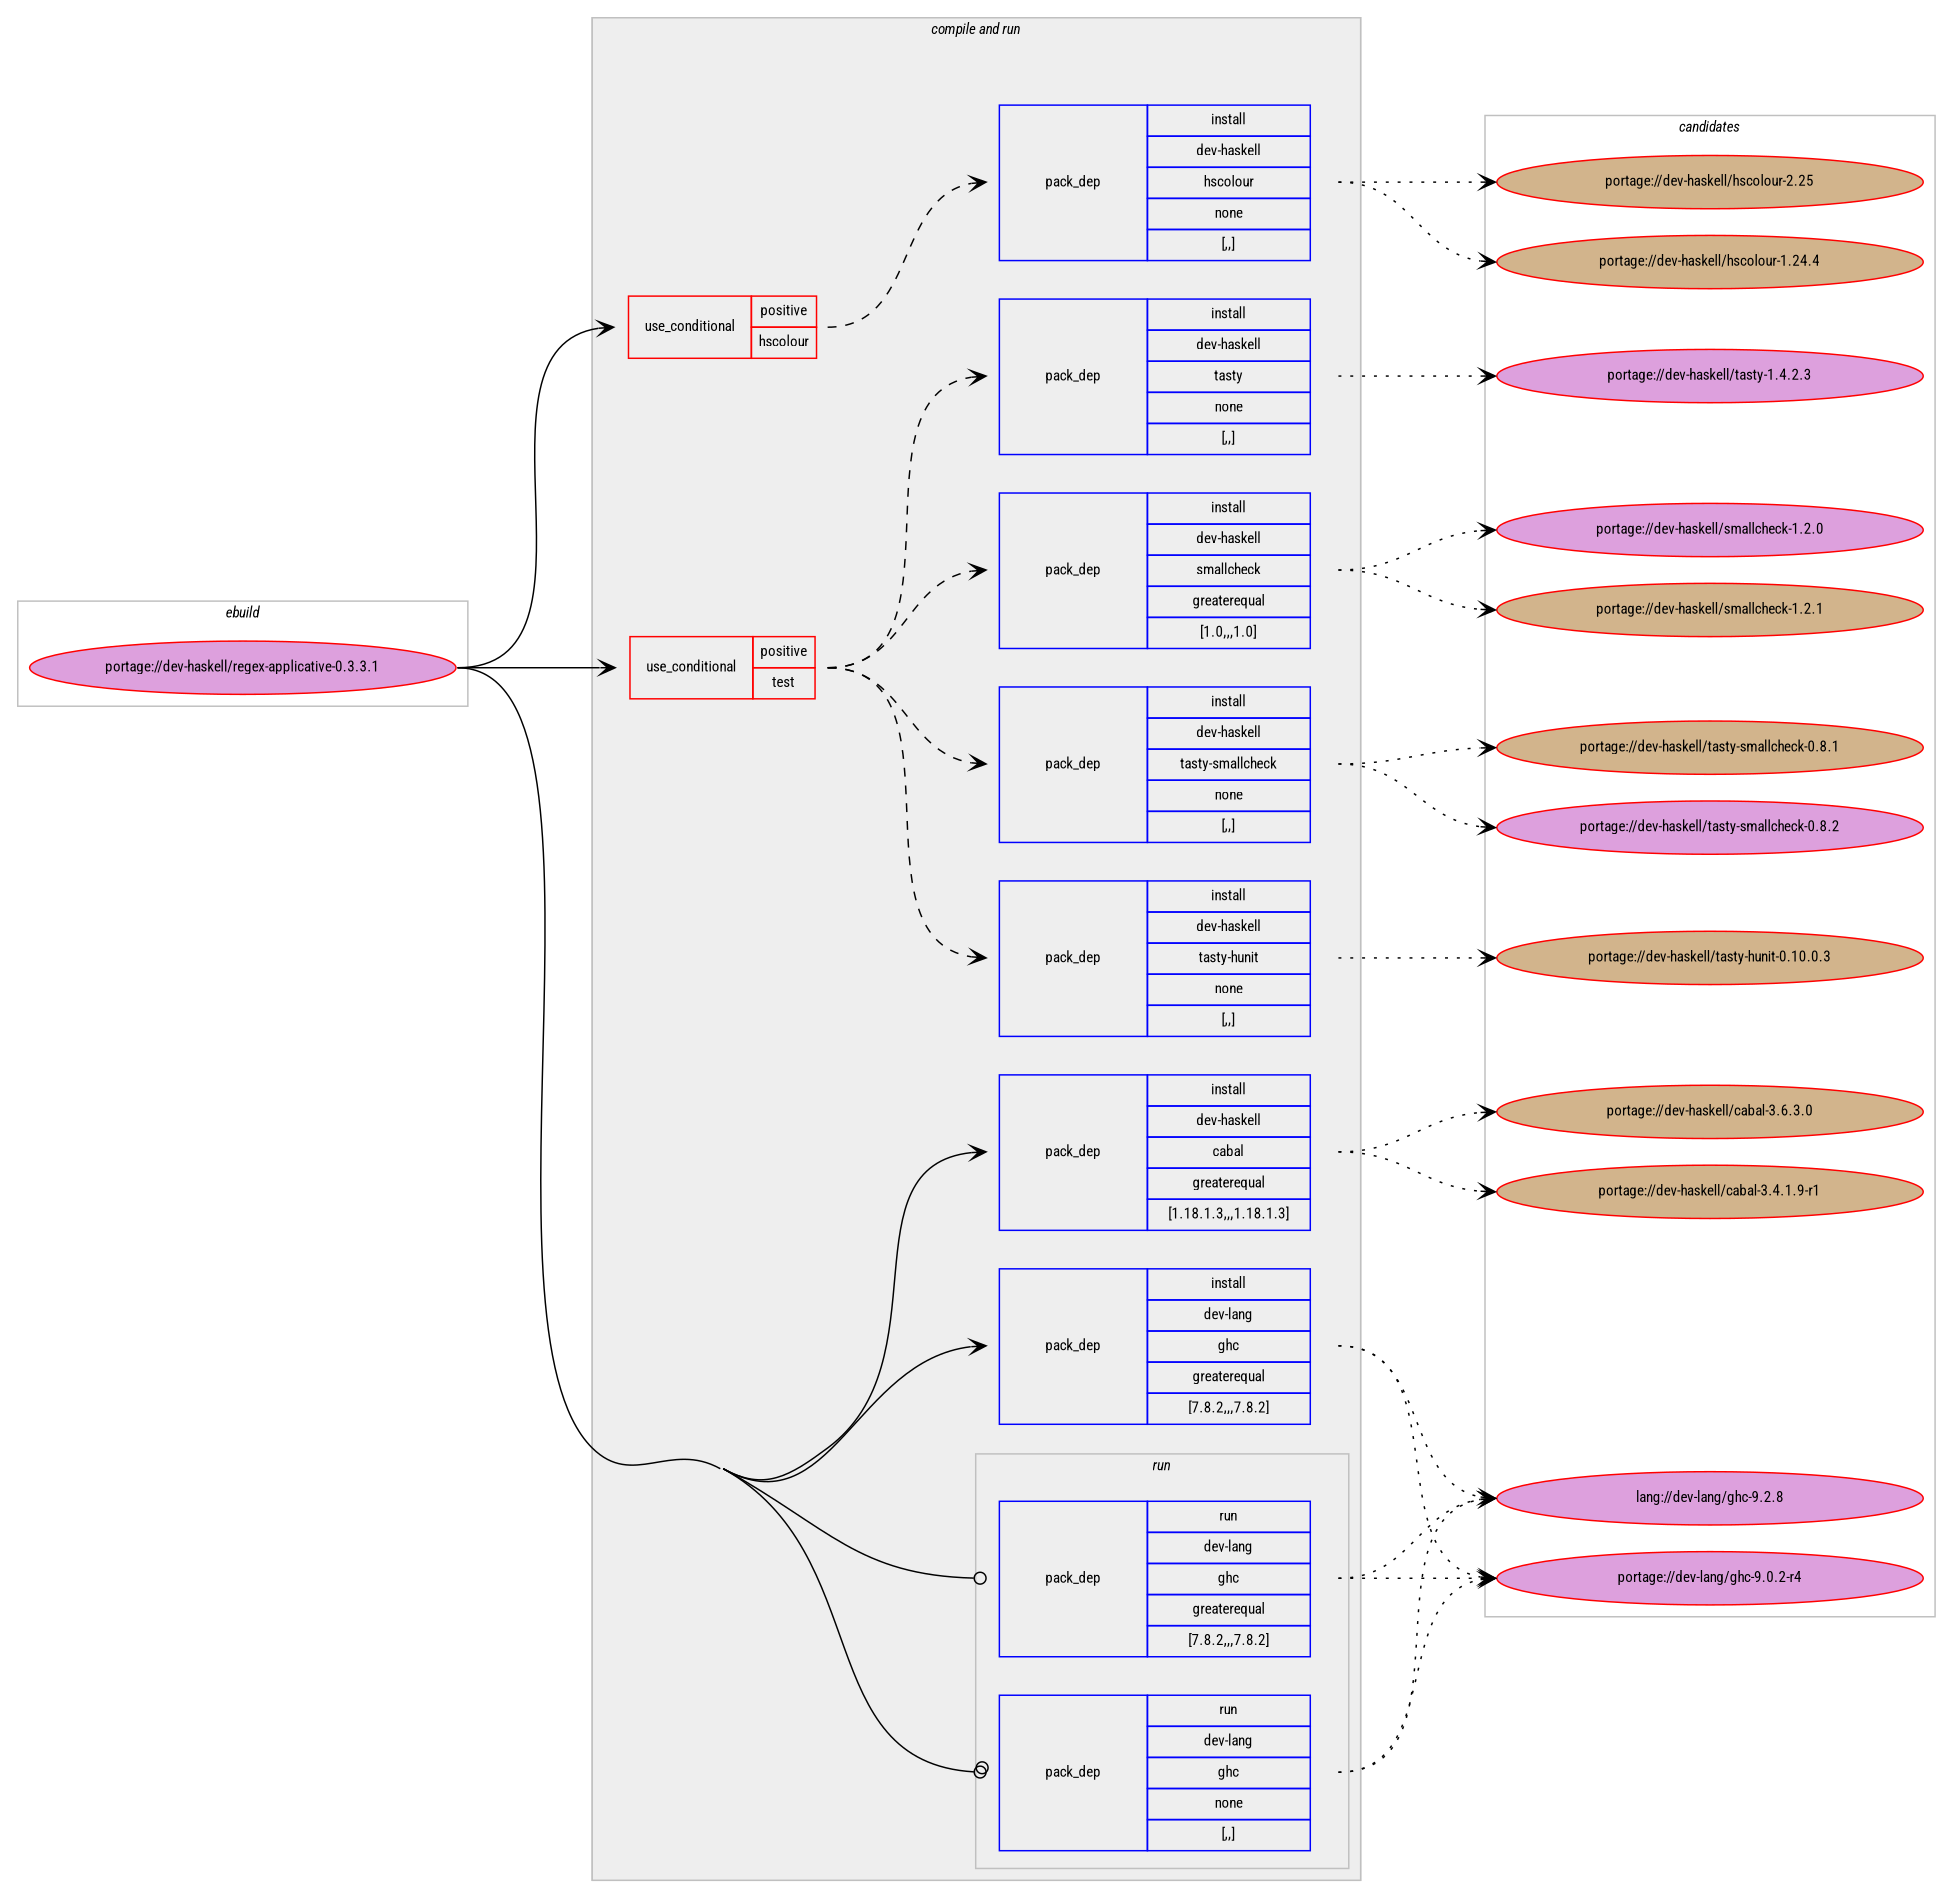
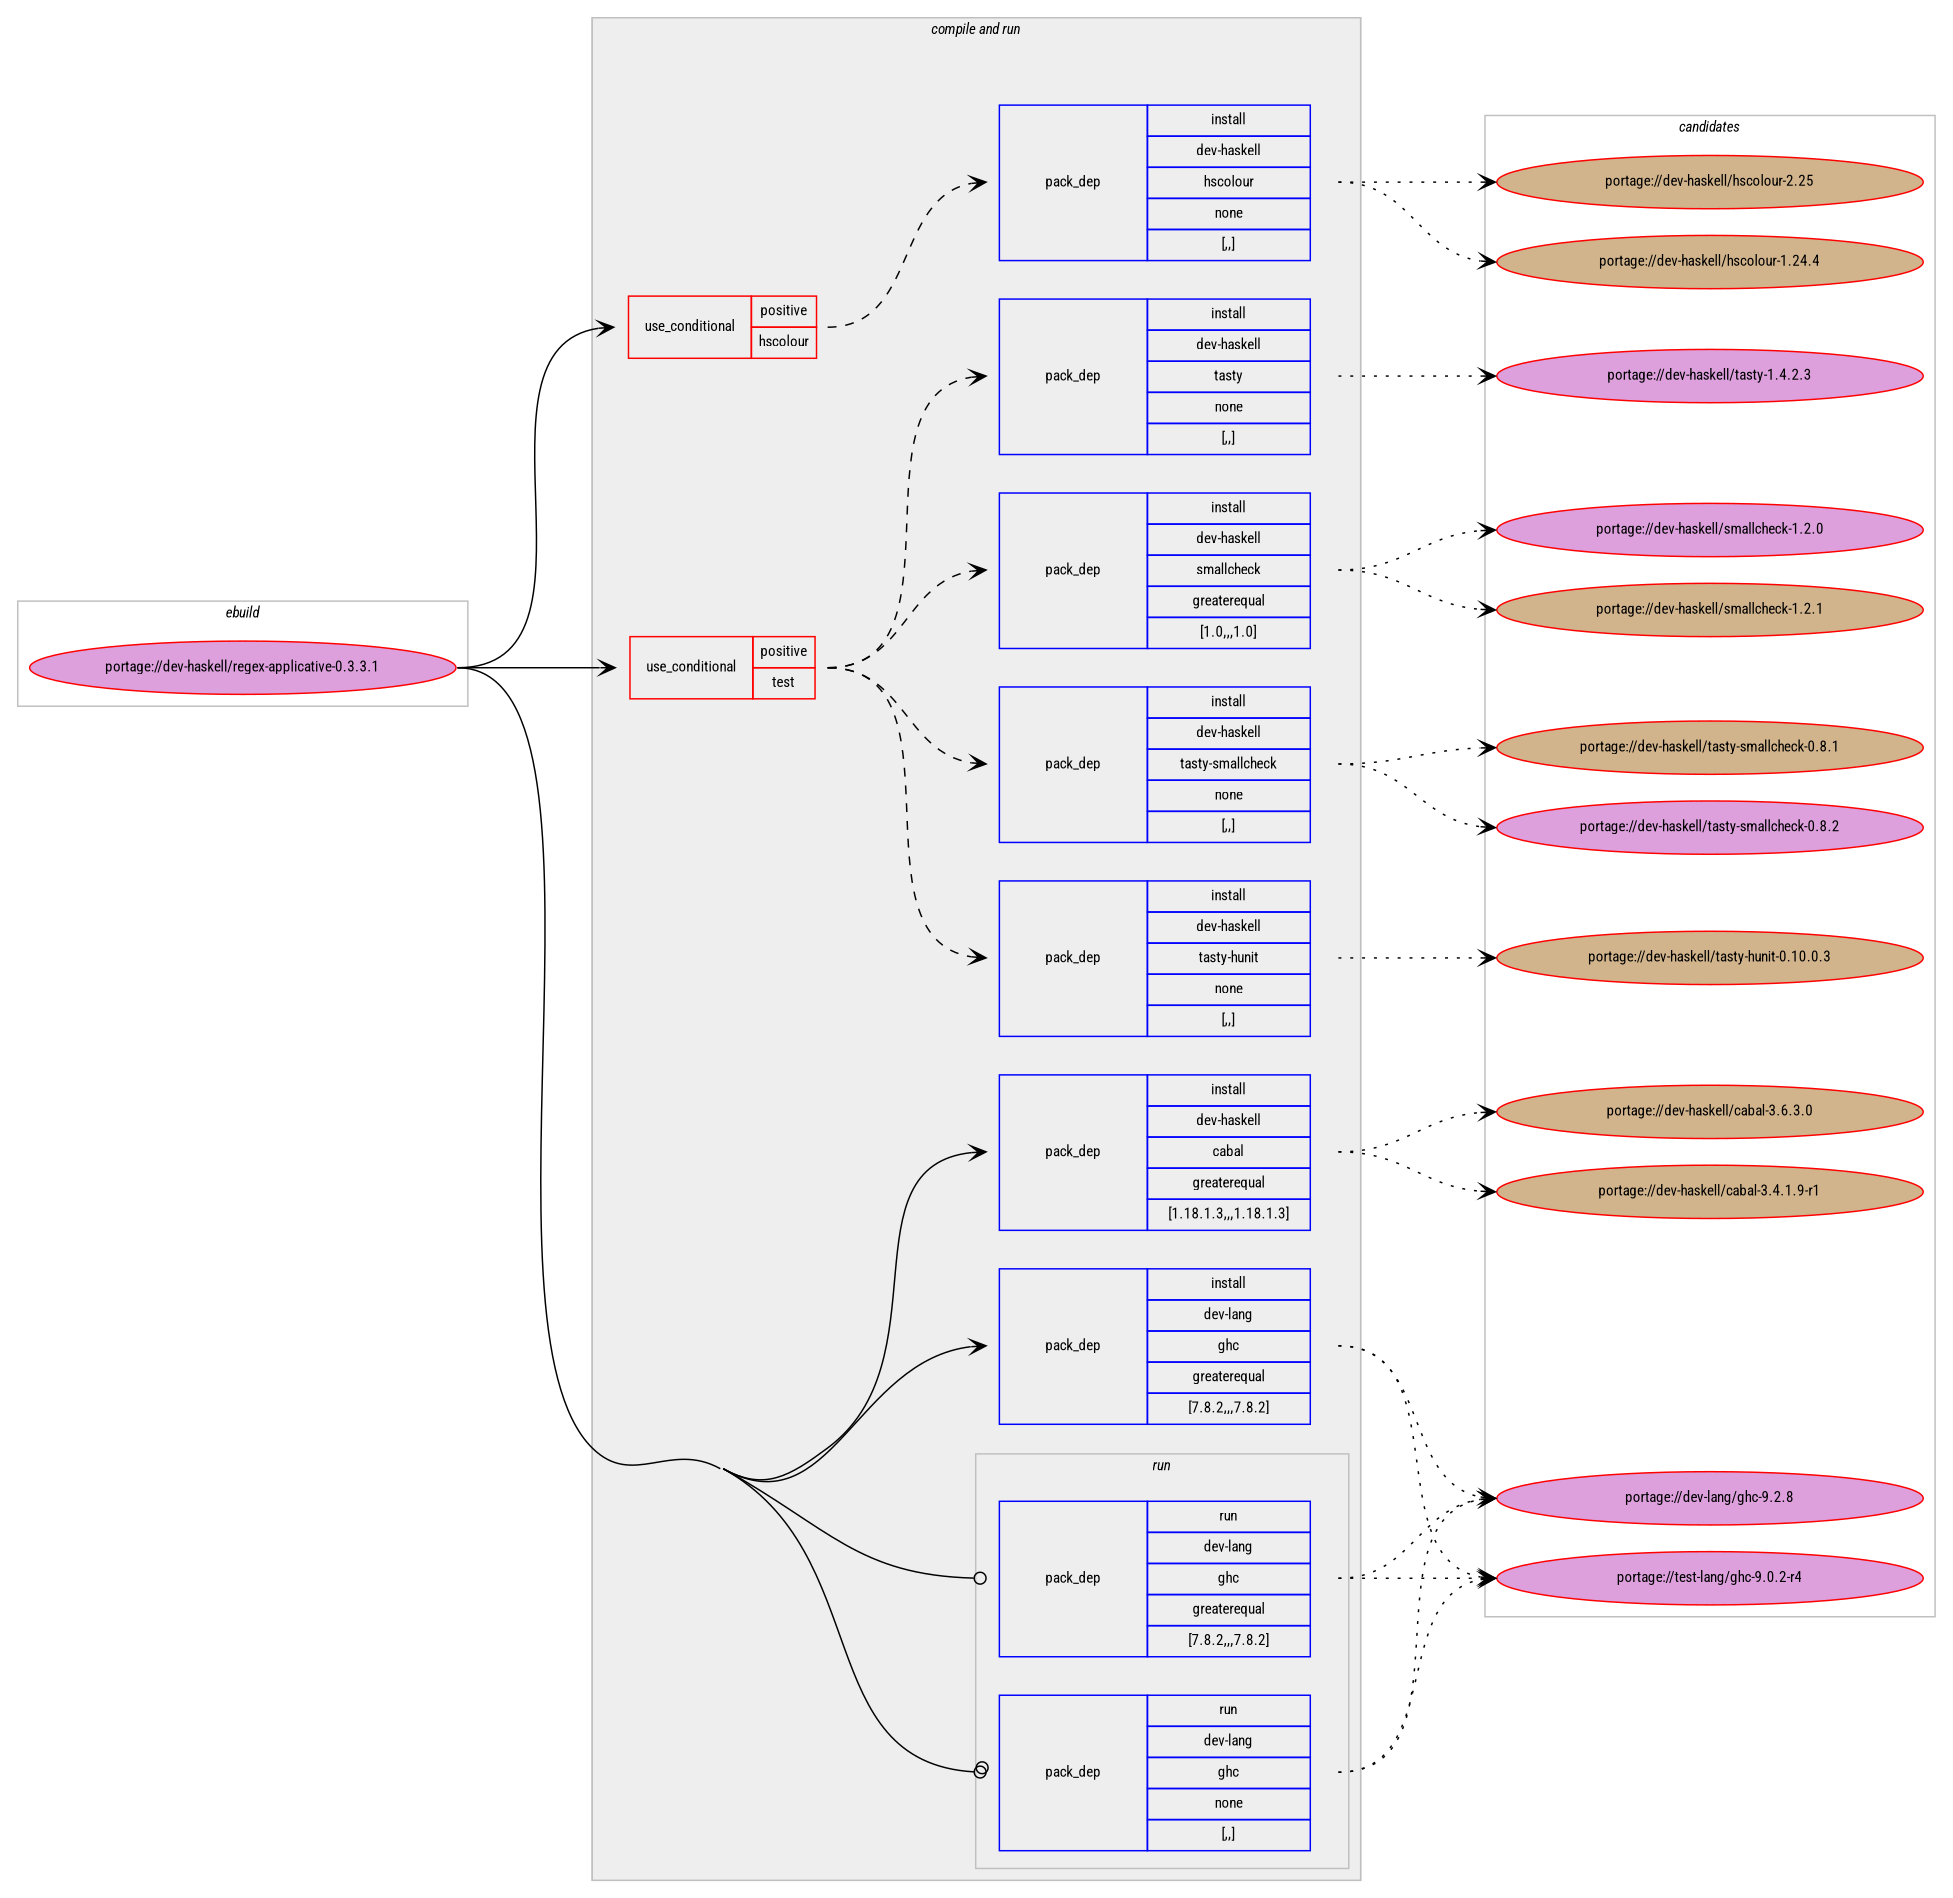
node "lang://dev-lang/ghc-9.2.8": label "lang://dev-lang/ghc-9.2.8" -> "portage://dev-lang/ghc-9.2.8"
node "portage://dev-lang/ghc-9.0.2-r4": label "portage://dev-lang/ghc-9.0.2-r4" -> "portage://test-lang/ghc-9.0.2-r4"
